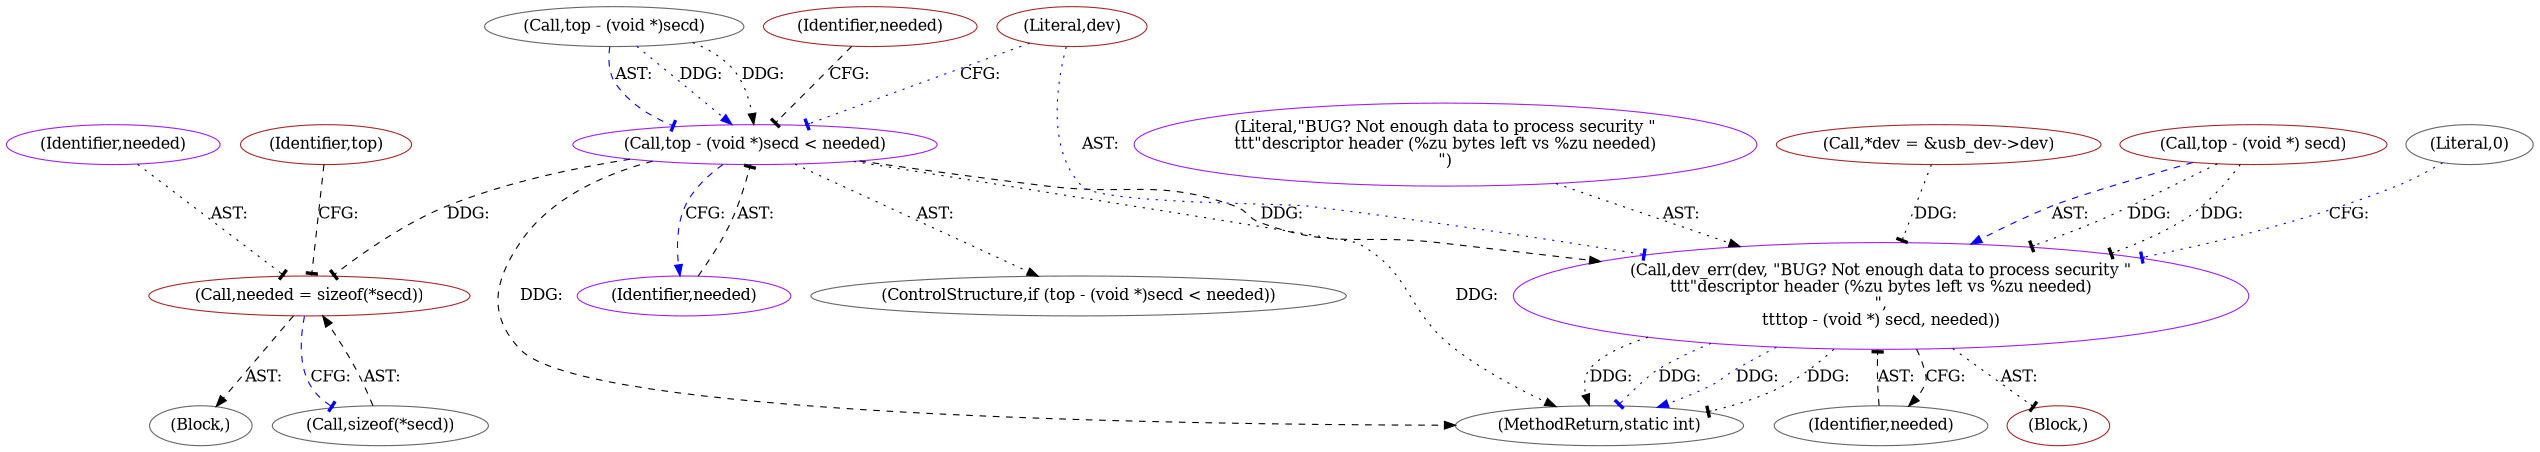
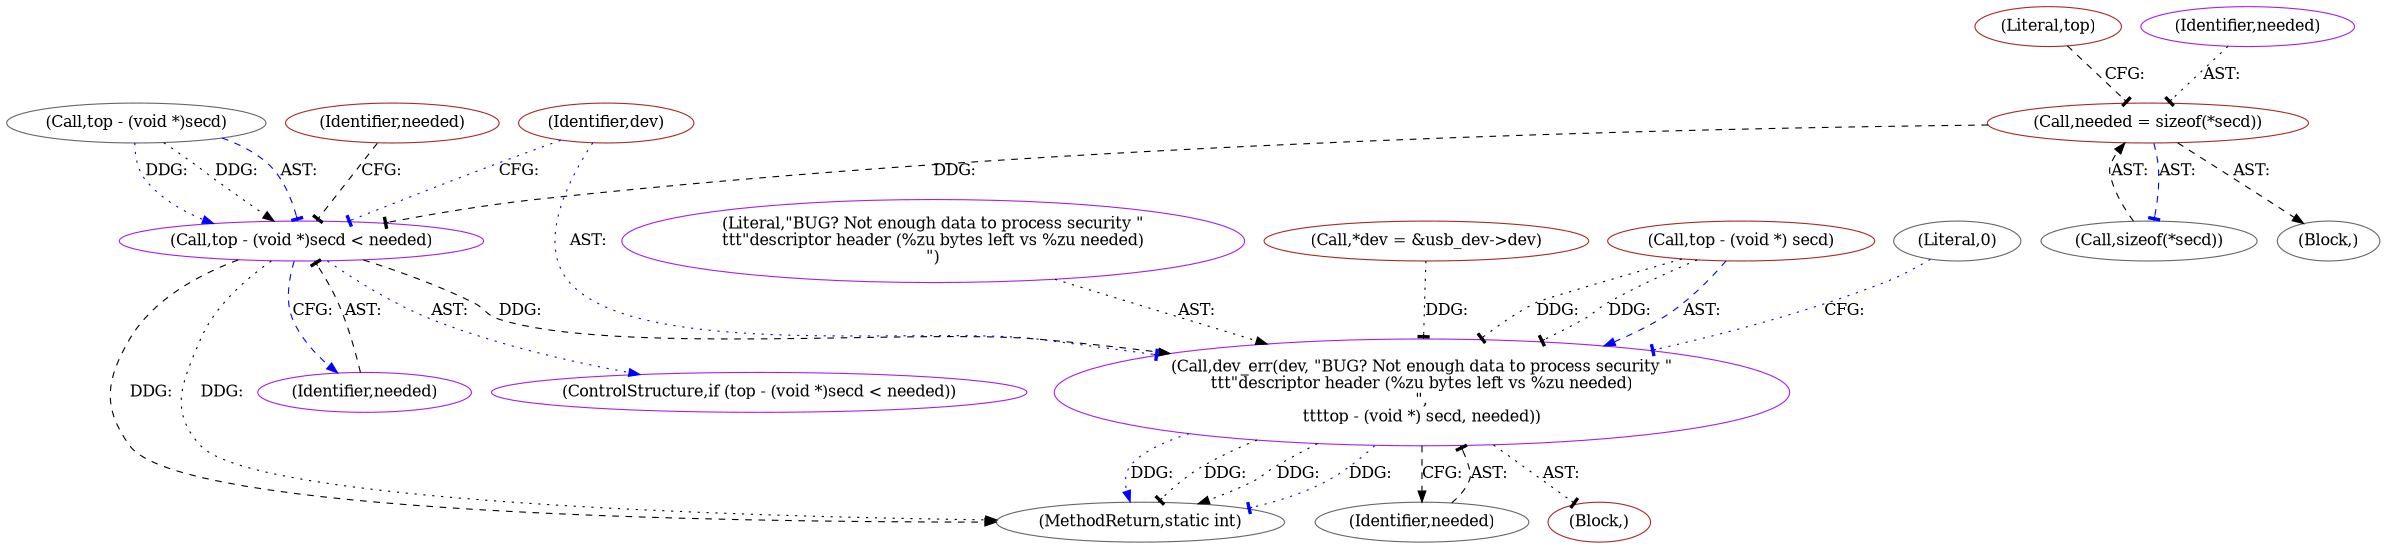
node "(Literal,dev)": label "(Literal,dev)" -> "(Identifier,dev)"
node "(Identifier,top)": label "(Identifier,top)" -> "(Literal,top)"
edge "(Call,top - (void *)secd < needed)" -> "(Call,needed = sizeof(*secd))": reversed
edge "(Call,top - (void *)secd < needed)" -> "(ControlStructure,if (top - (void *)secd < needed))": color black -> blue
node "(ControlStructure,if (top - (void *)secd < needed))": color gray40 -> purple
edge "(Call,needed = sizeof(*secd))" -> "(Call,sizeof(*secd))": label "CFG: " -> "AST: "
